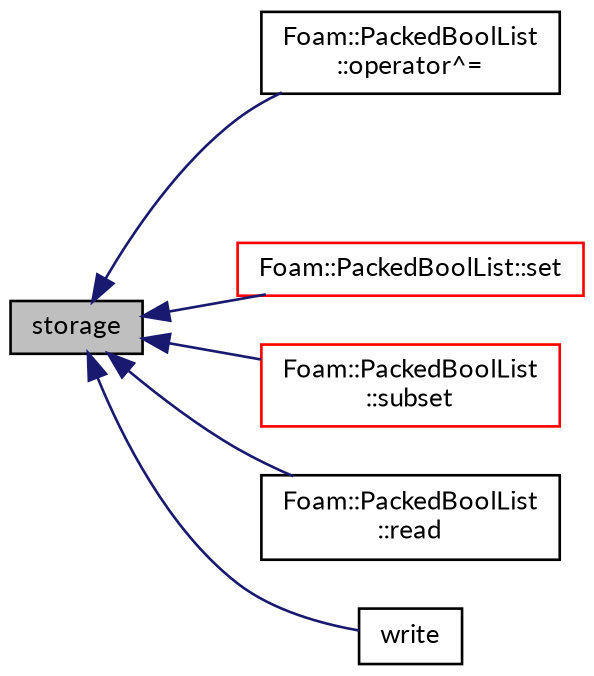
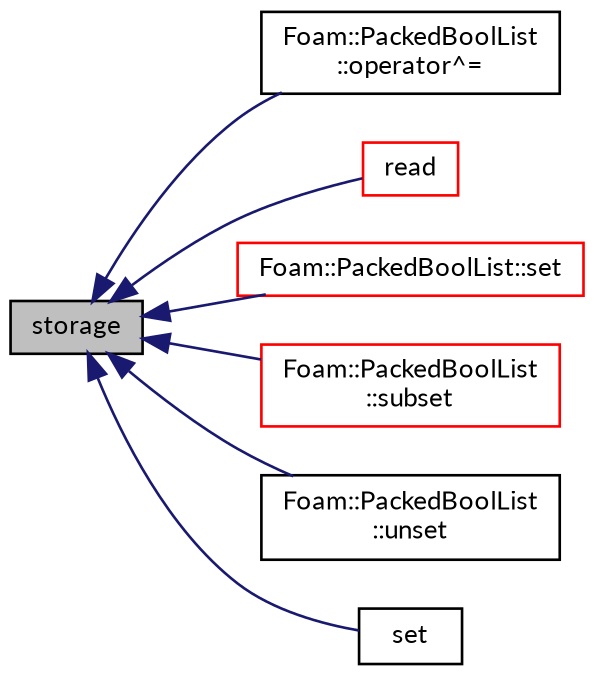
node "read": added
node "Foam::PackedBoolList ::read": label "Foam::PackedBoolList ::read" -> "Foam::PackedBoolList ::unset"
node "write": label "write" -> "set"
